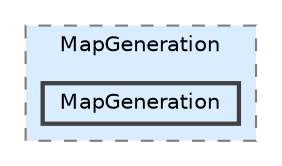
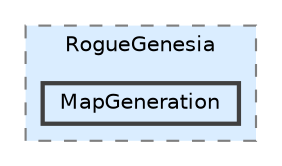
cluster "MapGeneration": label "MapGeneration" -> "RogueGenesia"
